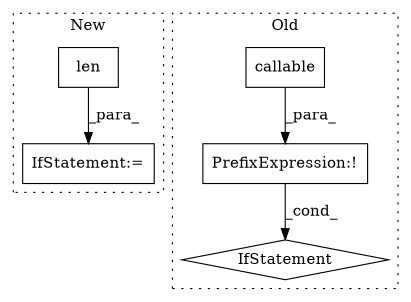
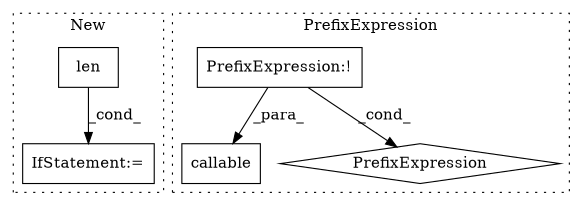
cluster "Old": label "Old" -> "PrefixExpression"
edge "callable" -> "PrefixExpression:!": reversed
edge "len" -> "IfStatement:=": label "_para_" -> "_cond_"
node "IfStatement": label "IfStatement" -> "PrefixExpression"
